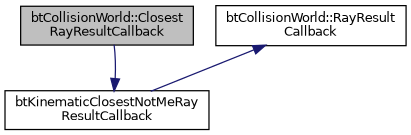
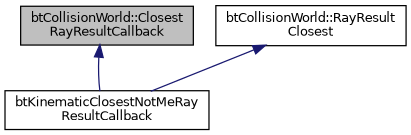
node "btCollisionWorld::RayResult Callback": label "btCollisionWorld::RayResult Callback" -> "btCollisionWorld::RayResult Closest"
edge "btCollisionWorld::Closest RayResultCallback" -> "btKinematicClosestNotMeRay ResultCallback": reversed
